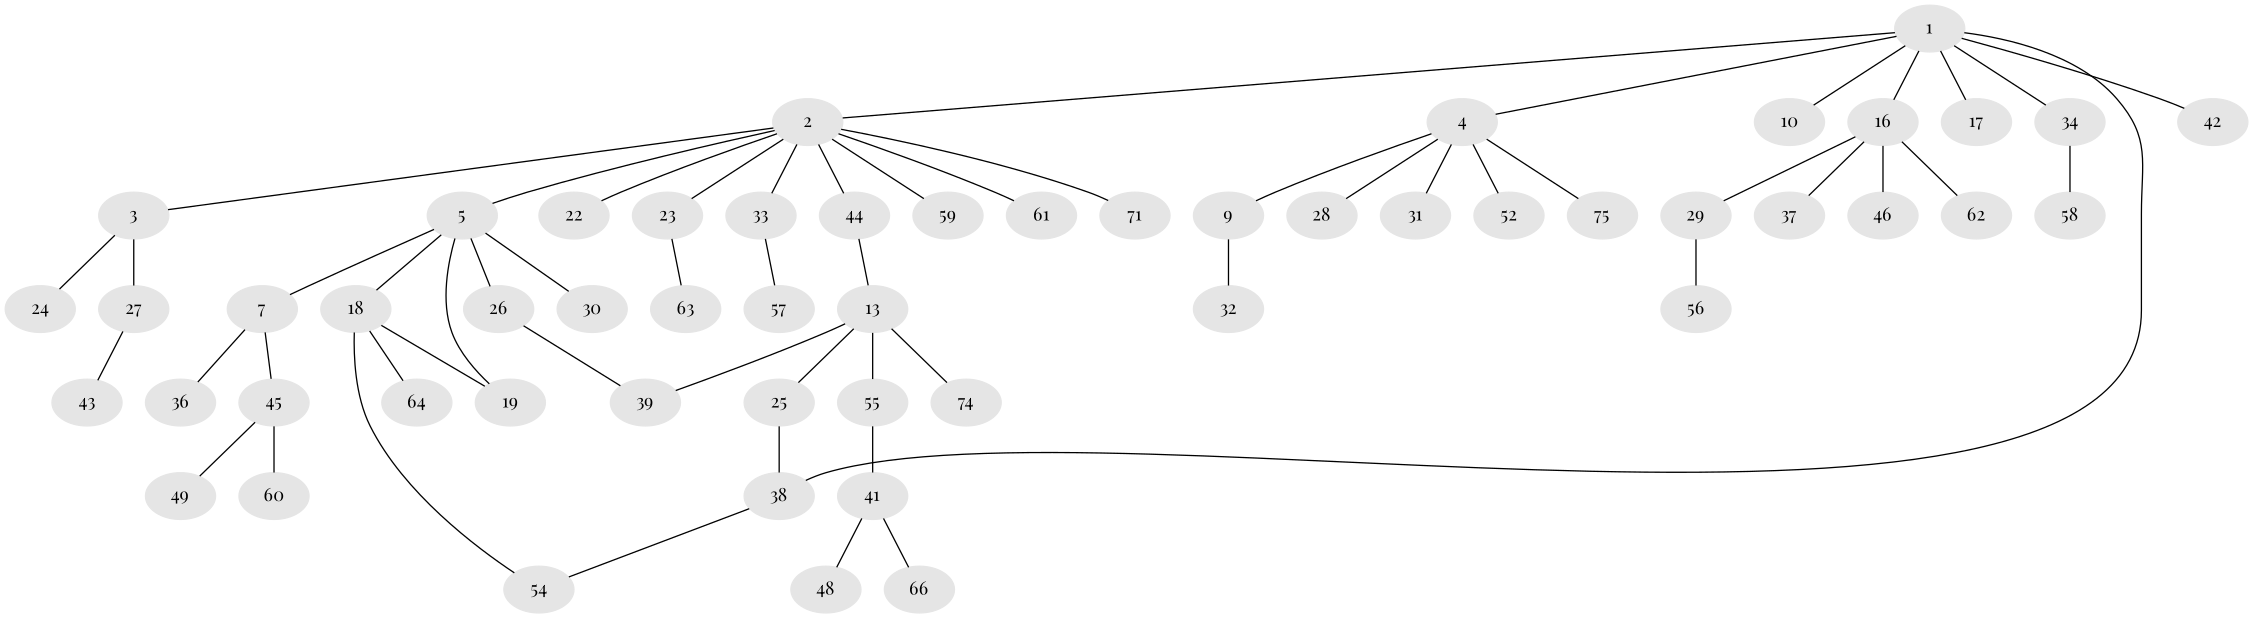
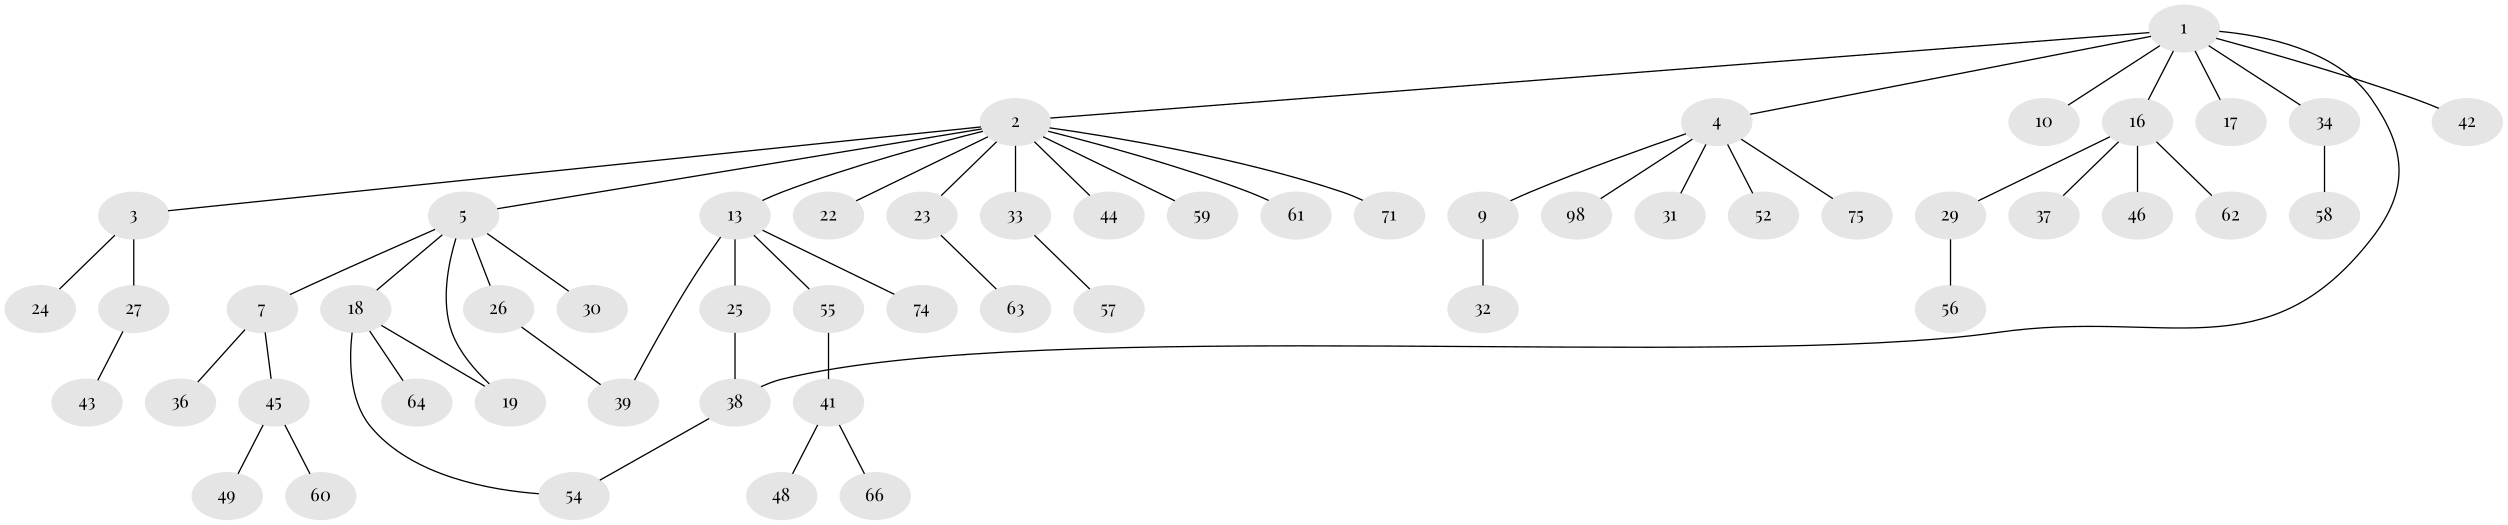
node "28": label "28" -> "98"
edge "44" -- "13": now "2" -- "13"
